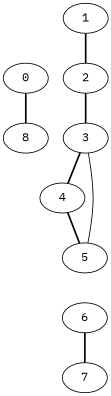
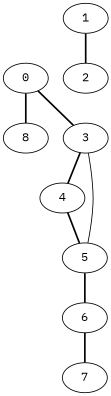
edge "2" -- "3": now "0" -- "3"
edge "5" -- "6": added
